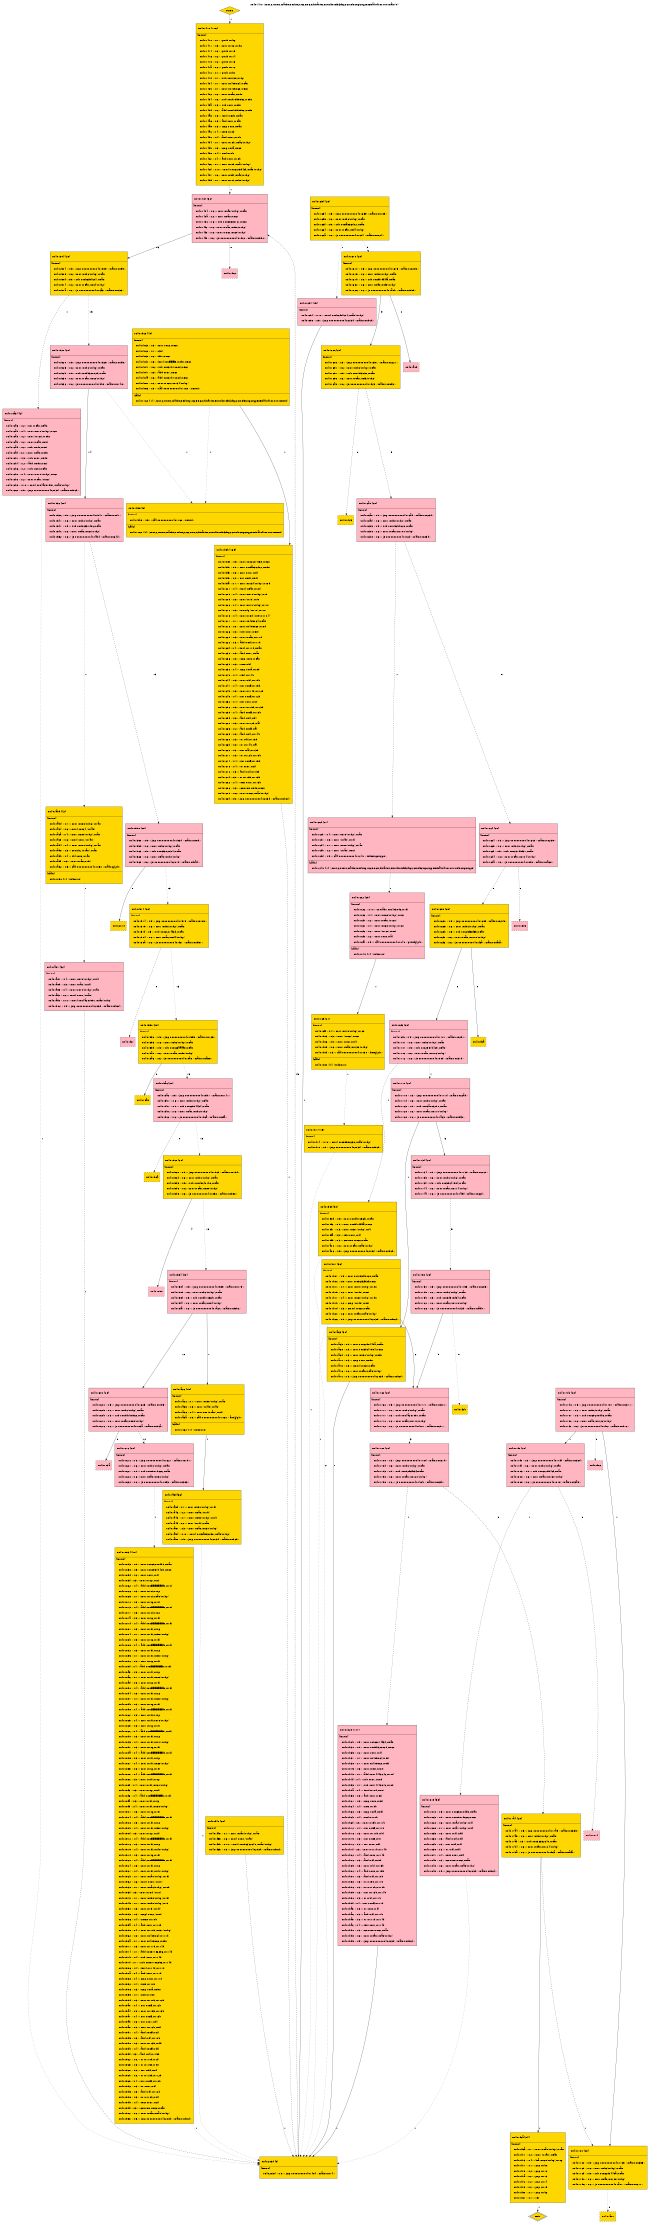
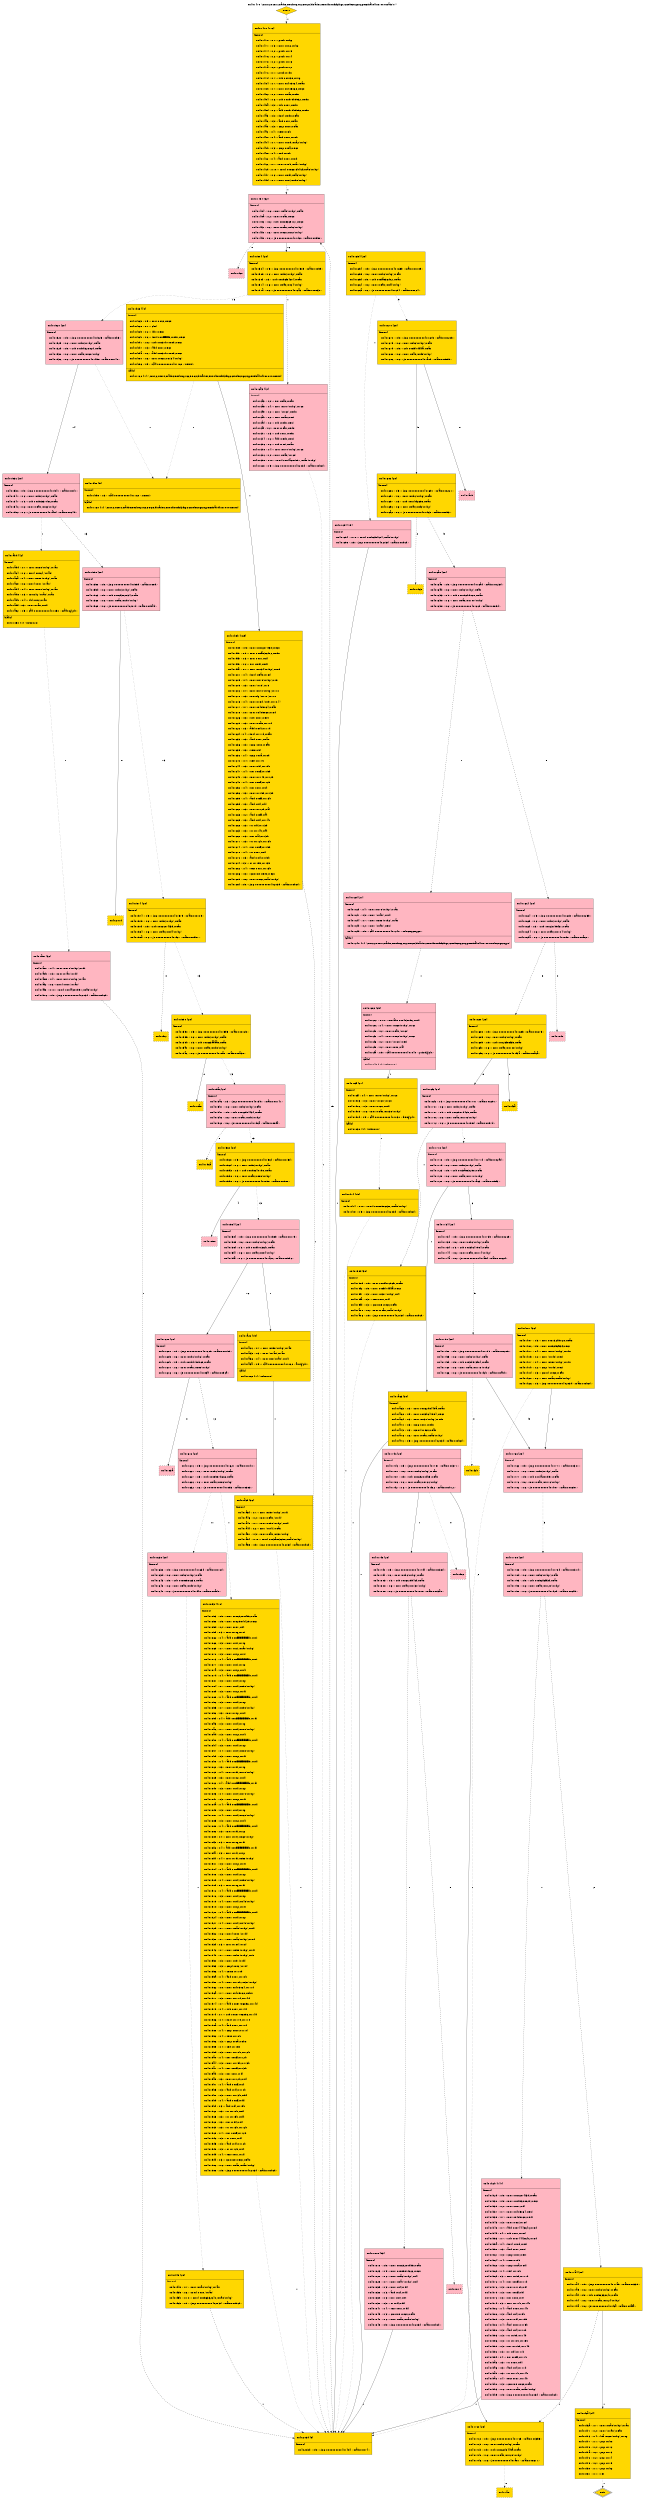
node "0x401fc7": fillcolor lightpink -> gold
node "0x401638 [28]": added
edge "0x40181e [53]" -> "0x40203d [5]": style dotted -> solid
